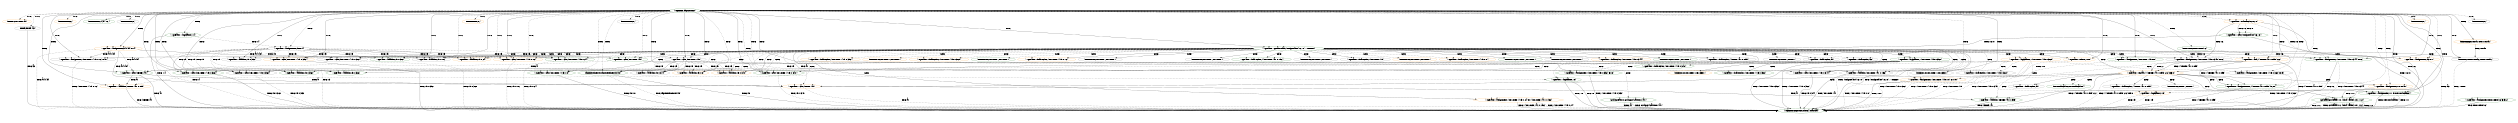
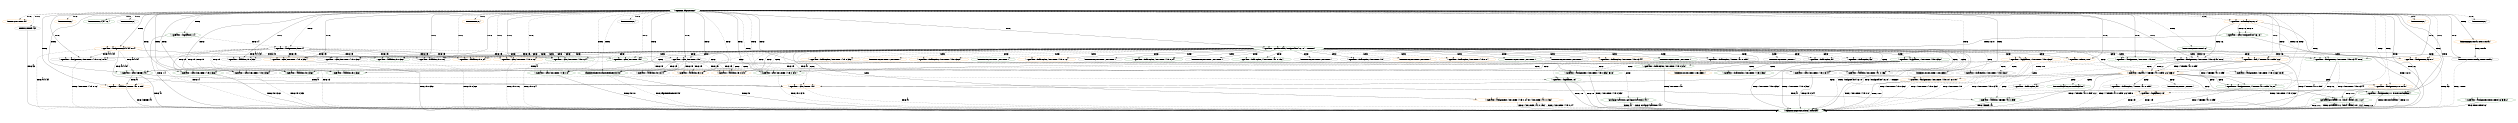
node "(BYTE,_BYTE *a2)": label "(BYTE,_BYTE *a2)" -> "(PARAM,_BYTE *a2)"
node "(<operator>.indirection,*(_DWORD *)(v5 + 24))": added
edge "(<operator>.addition,(_DWORD *)a1 + 156)" -> "(METHOD_RETURN,__int64 __fastcall)": now "(<operator>.indirection,*(_DWORD *)(v5 + 340))" -> "(METHOD_RETURN,__int64 __fastcall)"
node "(Curl_operators,Curl_pgrsStartNow(*a1))": label "(Curl_operators,Curl_pgrsStartNow(*a1))" -> "(Curl_pgrsStartNow,Curl_pgrsStartNow(*a1))"
